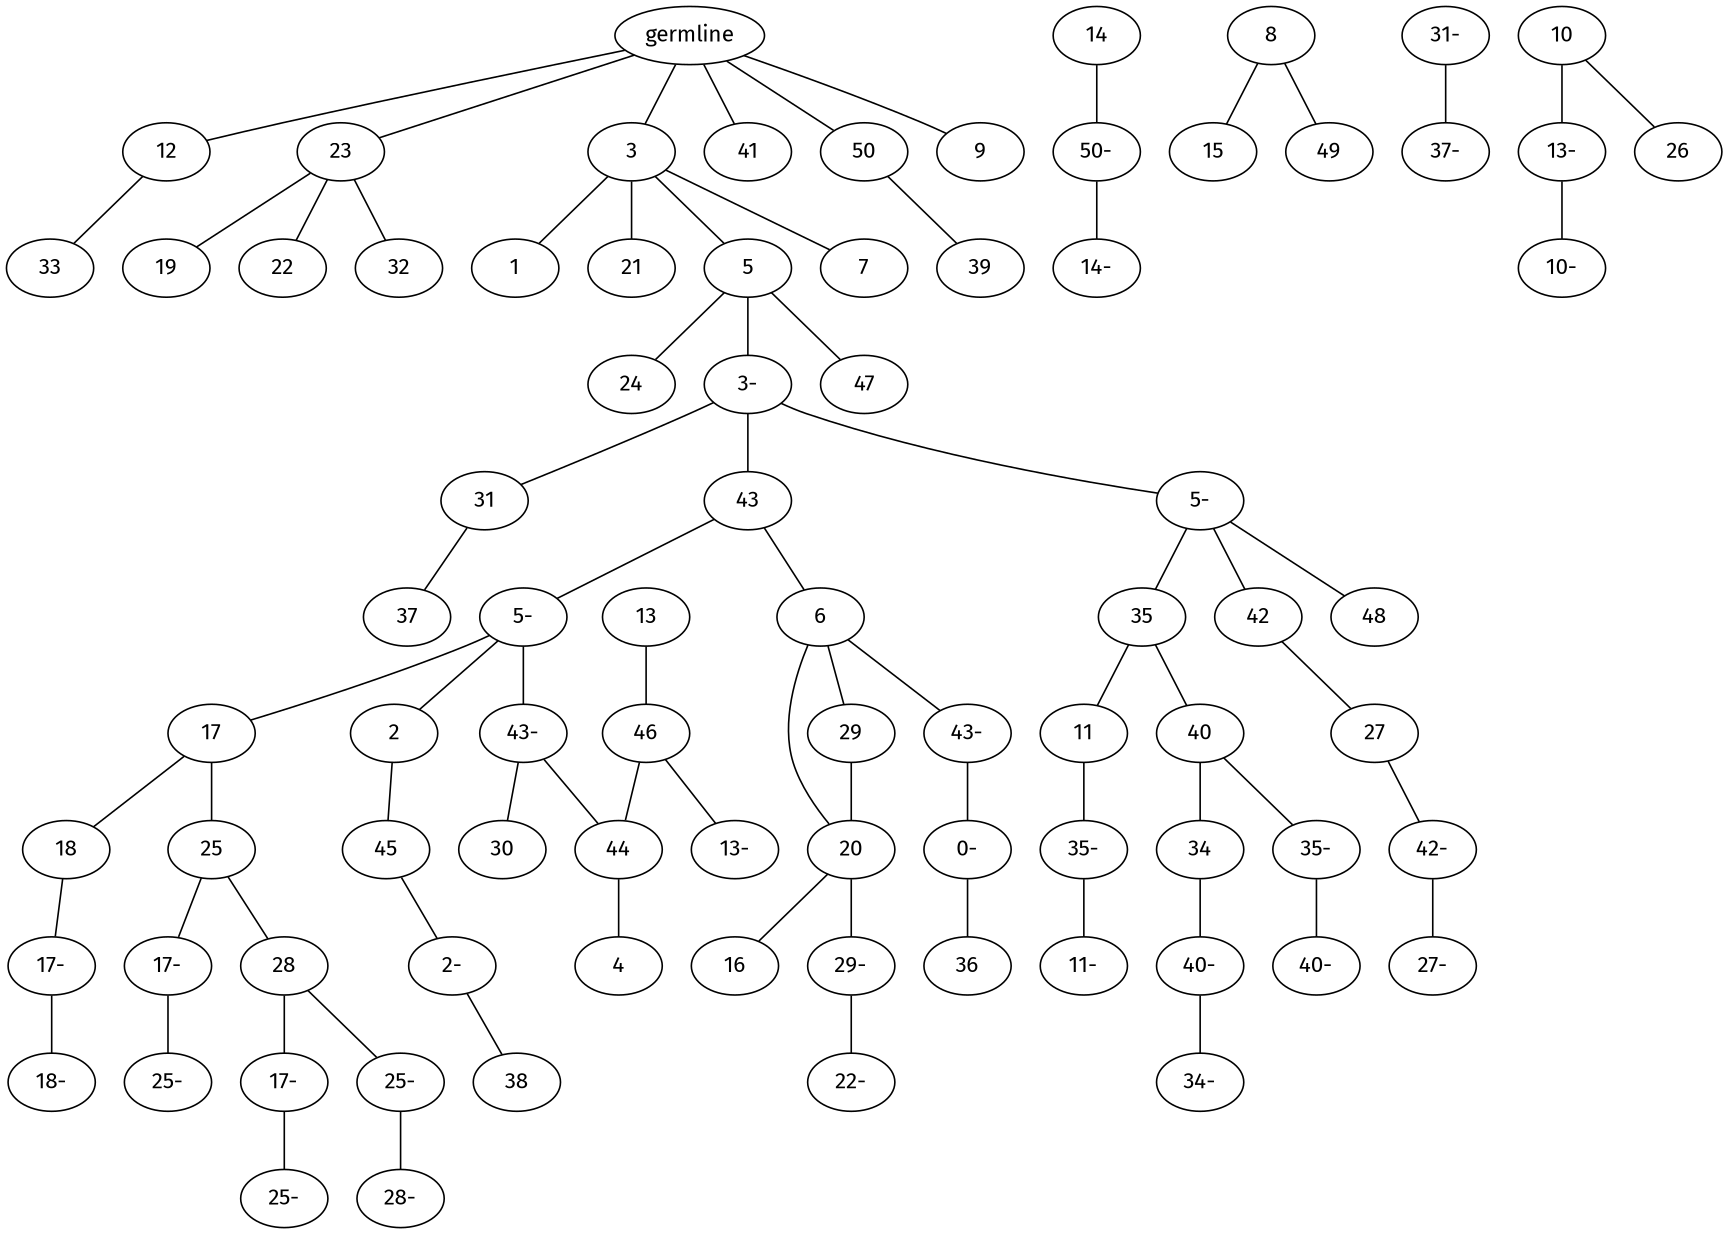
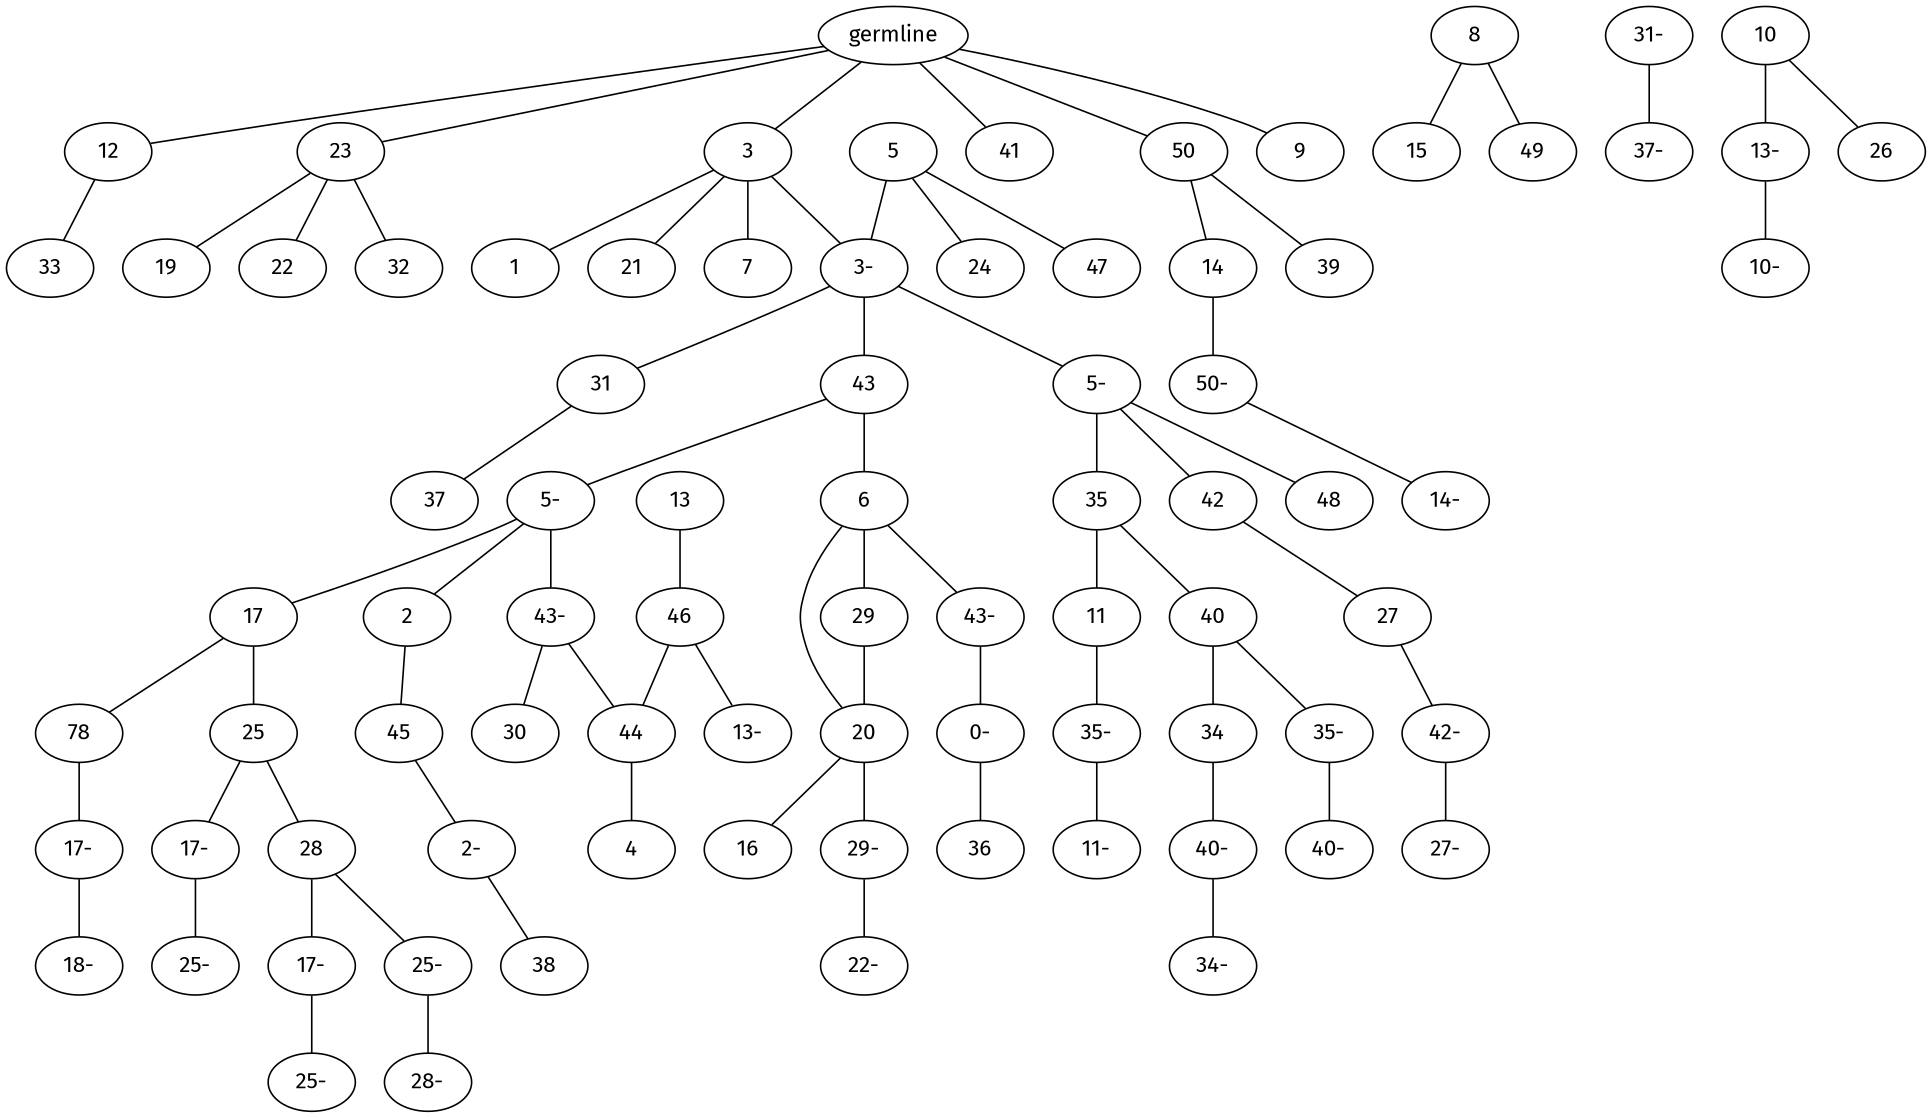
edge "3" -- "5": now "3" -- "3-"
edge "50" -- "14": added
node "18": label "18" -> "78"
